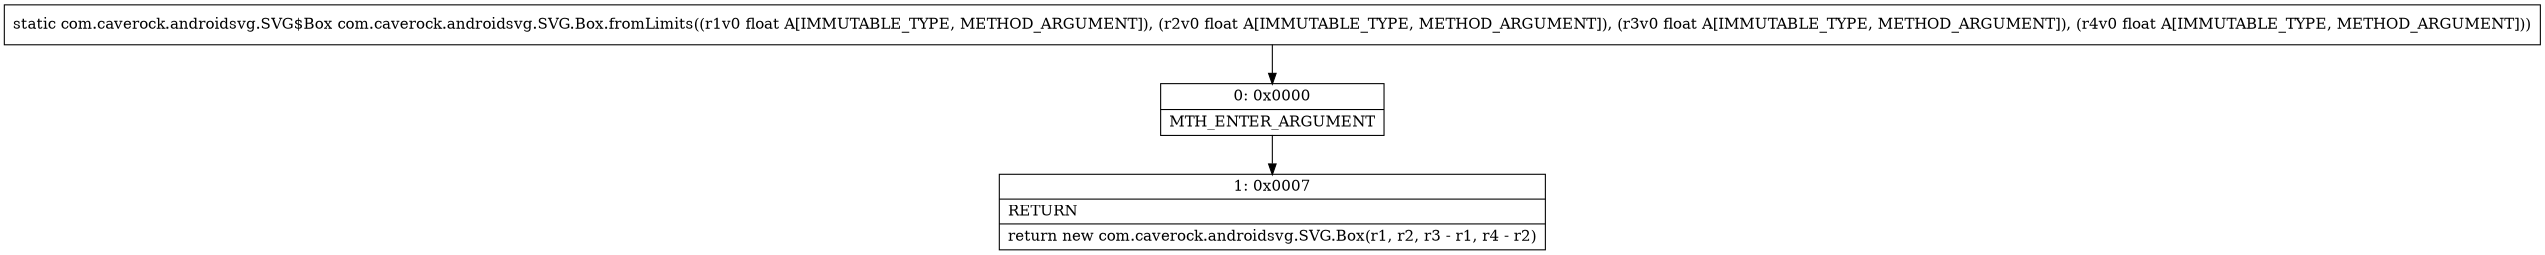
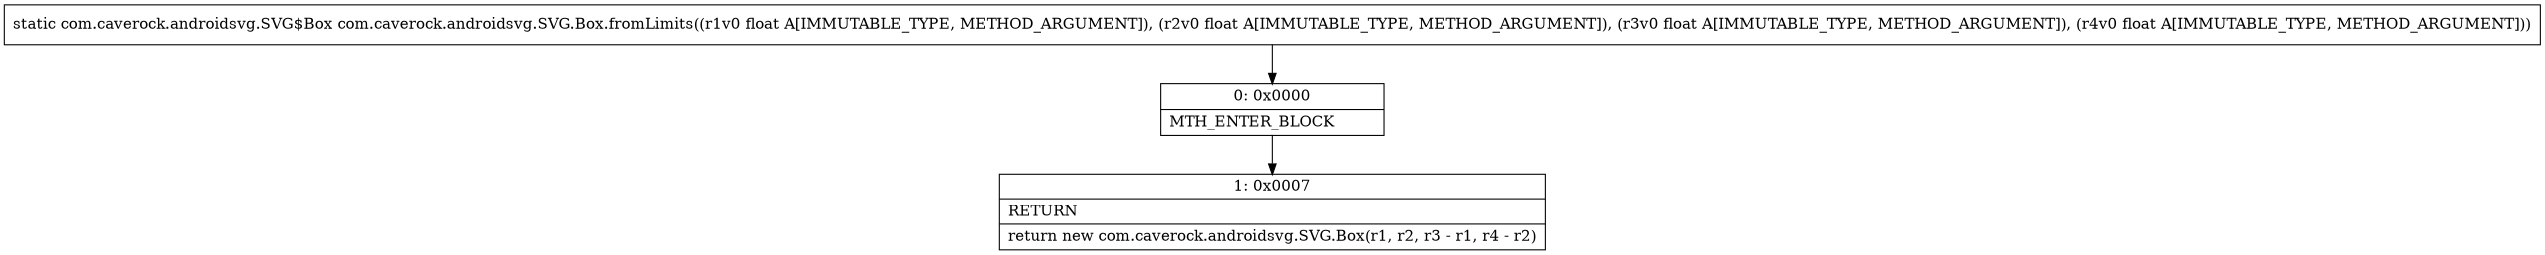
node "0: 0x0000": text "MTH_ENTER_ARGUMENT" -> "MTH_ENTER_BLOCK"
